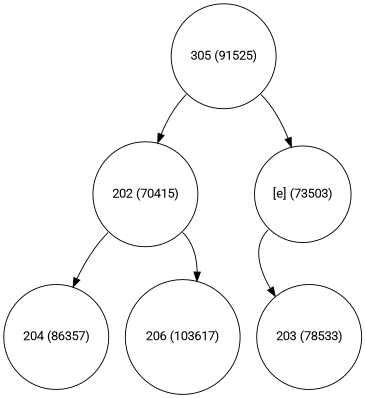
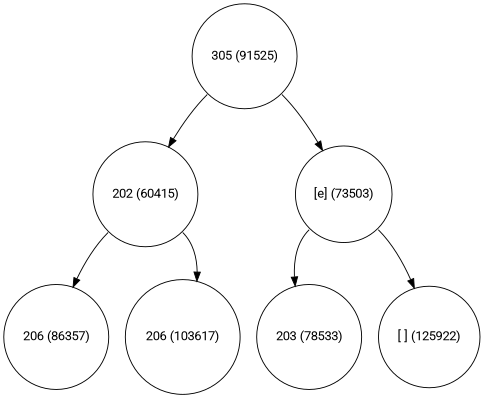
node "202 (70415)": label "202 (70415)" -> "202 (60415)"
node "204 (86357)": label "204 (86357)" -> "206 (86357)"
node "[ ] (125922)": added
